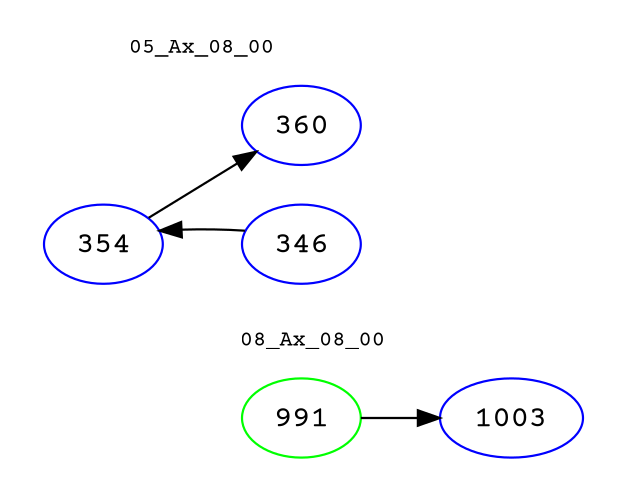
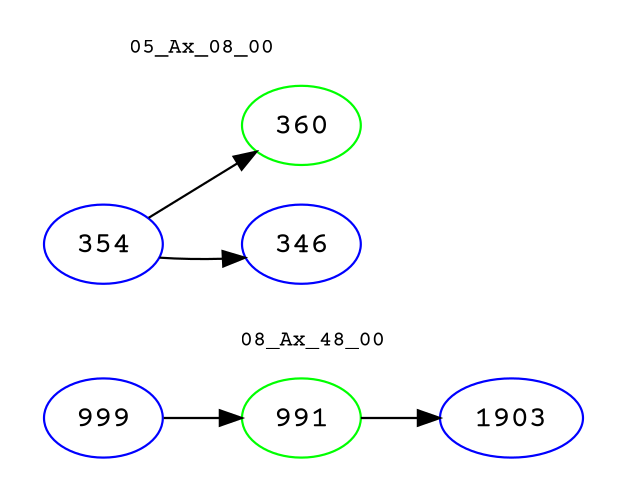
node "360": color blue -> green
edge "346" -> "354": reversed
cluster "08_Ax_08_00": label "08_Ax_08_00" -> "08_Ax_48_00"
node "999": added
node "1003": label "1003" -> "1903"
